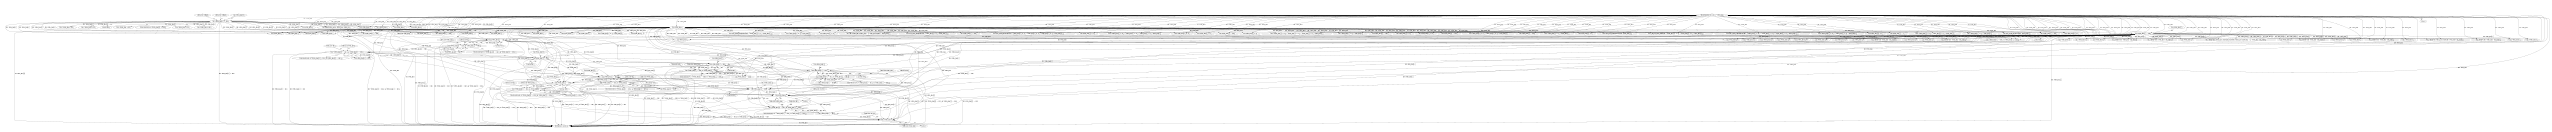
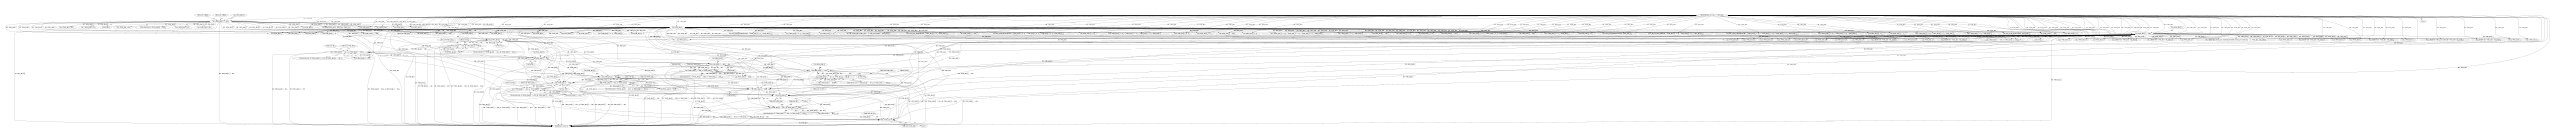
edge "(MethodParameterIn,uint8_t * event_data)" -> "(Call,(event_data[4] << 8) + event_data[5])": removed, label "DDG: event_data"
